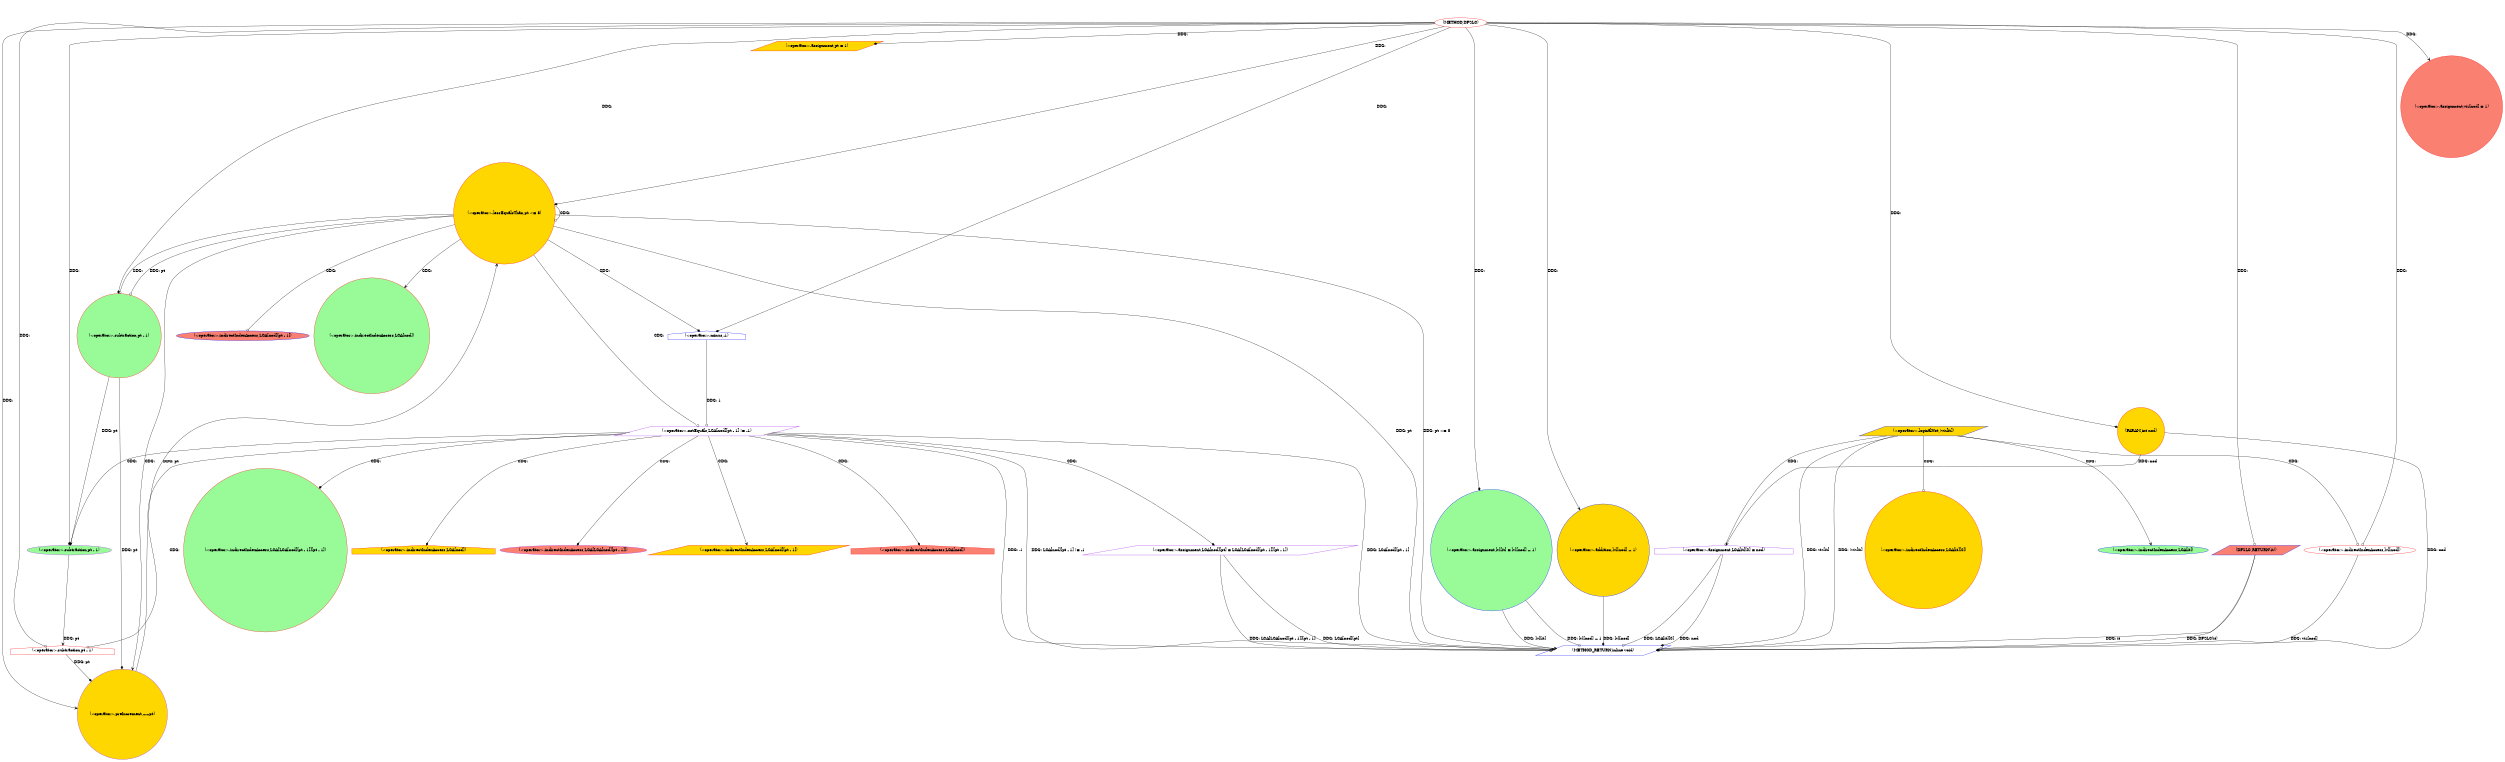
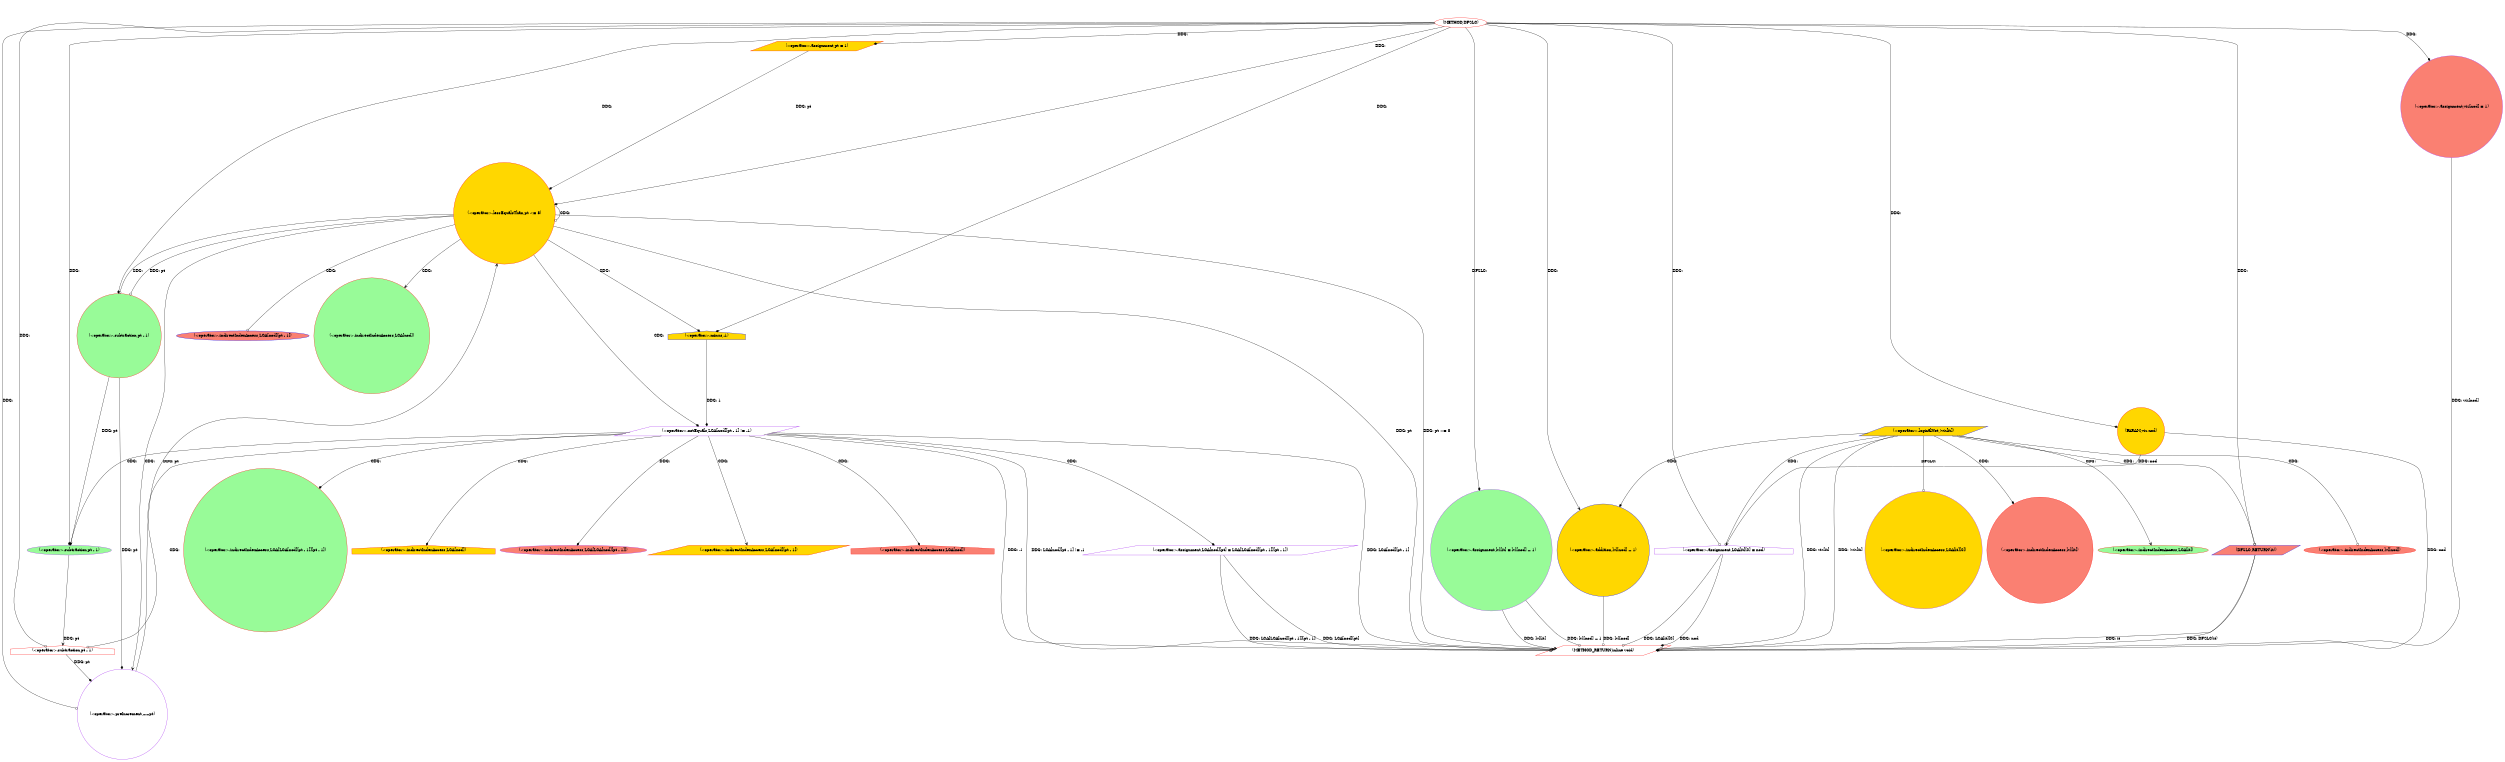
edge "(METHOD,DFSLC)" -> "(<operator>.preIncrement,++pt)": arrowhead vee -> odot
edge "(METHOD,DFSLC)" -> "(<operator>.assignment,viz[nod] = 1)": arrowhead vee -> diamond
edge "(METHOD,DFSLC)" -> "(<operator>.indirectIndexAccess,lvl[nod])": now "(METHOD,DFSLC)" -> "(<operator>.assignment,LCA[it][0] = nod)"
node "(<operator>.assignment,viz[nod] = 1)": color red -> purple
edge "(<operator>.assignment,pt = 1)" -> "(<operator>.lessEqualsThan,pt <= 8)": added, label "DDG: pt"
edge "(METHOD,DFSLC)" -> "(<operator>.assignment,lvl[it] = lvl[nod] + 1)": label "DDG: " -> "DFSLC: "
node "(<operator>.minus,-1)": fillcolor white -> gold
edge "(<operator>.lessEqualsThan,pt <= 8)" -> "(<operator>.notEquals,LCA[nod][pt - 1] != -1)": arrowhead odot -> diamond
edge "(<operator>.minus,-1)" -> "(<operator>.notEquals,LCA[nod][pt - 1] != -1)": arrowhead odot -> diamond
node "(PARAM,int nod)": label "(PARAM,int nod)" -> "(PARAM,viz nod)"
edge "(<operator>.logicalNot,!viz[it])" -> "(<operator>.addition,lvl[nod] + 1)": added, label "CDG:"
edge "(<operator>.notEquals,LCA[nod][pt - 1] != -1)" -> "(<operator>.indirectIndexAccess,LCA[LCA[nod][pt - 1]])": label "CDG: " -> "DDG: "
edge "(<operator>.logicalNot,!viz[it])" -> "(<operator>.indirectIndexAccess,LCA[it][0])": label "CDG: " -> "DFSLC: "
edge "(<operator>.logicalNot,!viz[it])" -> "(DFSLC,RETURN(it))": added, label "CDG:"
node "(<operator>.assignment,lvl[it] = lvl[nod] + 1)": color blue -> purple
node "(<operator>.indirectIndexAccess,LCA[it][0])": color red -> purple
node "(<operator>.indirectIndexAccess,lvl[it])": added
node "(<operator>.indirectIndexAccess,LCA[it])": color blue -> red
node "(<operator>.indirectIndexAccess,lvl[nod])": fillcolor white -> salmon
edge "(<operator>.addition,lvl[nod] + 1)" -> "(METHOD_RETURN,inline void)": arrowhead diamond -> odot
edge "(<operator>.indirectIndexAccess,lvl[nod])" -> "(METHOD_RETURN,inline void)": now "(<operator>.assignment,viz[nod] = 1)" -> "(METHOD_RETURN,inline void)"
node "(METHOD_RETURN,inline void)": color blue -> red
node "(<operator>.preIncrement,++pt)": fillcolor gold -> white
